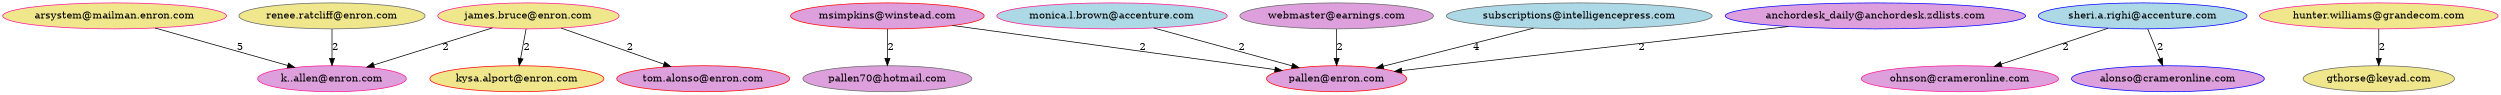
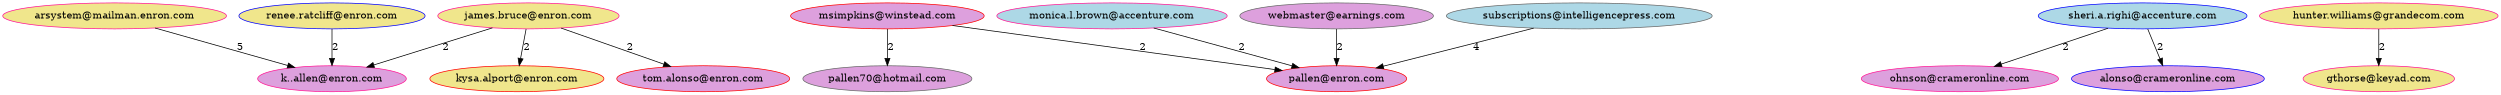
node "renee.ratcliff@enron.com": color gray40 -> blue
node "anchordesk_daily@anchordesk.zdlists.com": removed
node "gthorse@keyad.com": color gray40 -> deeppink
